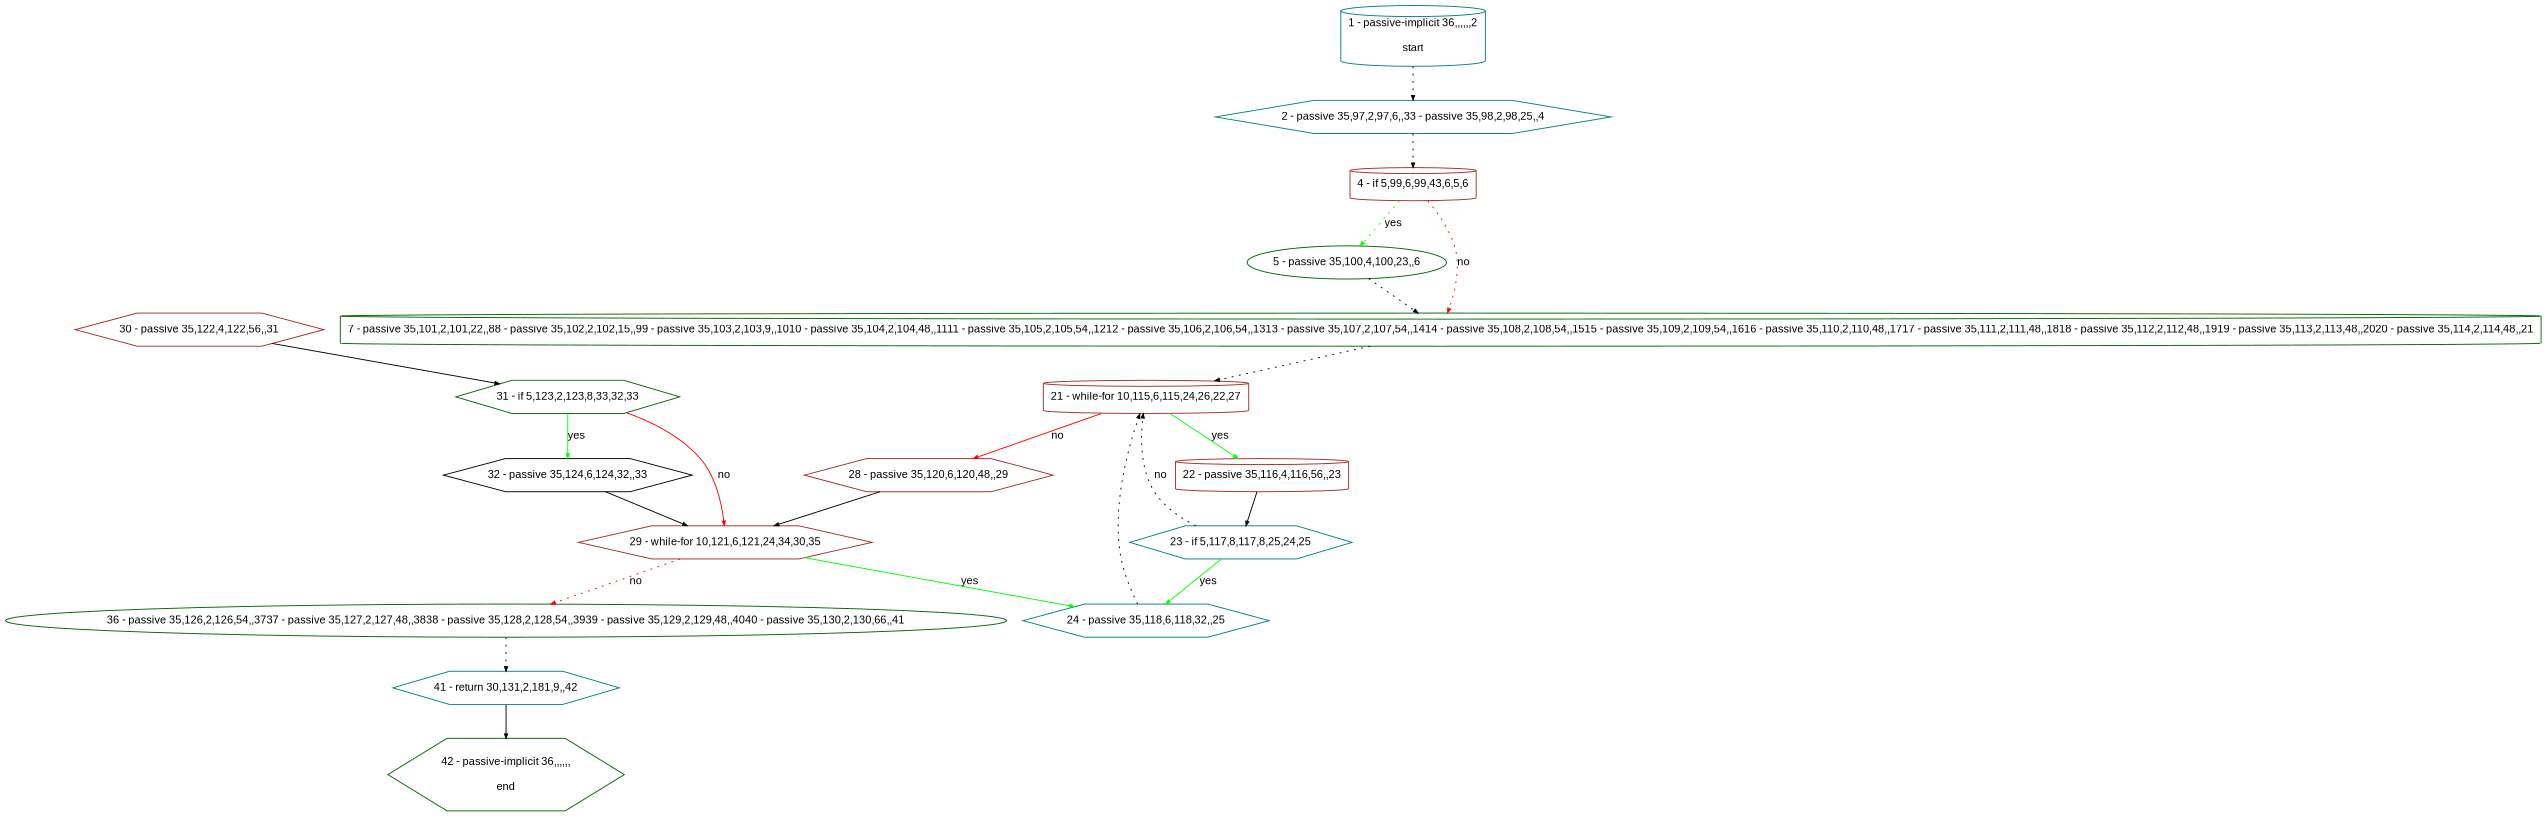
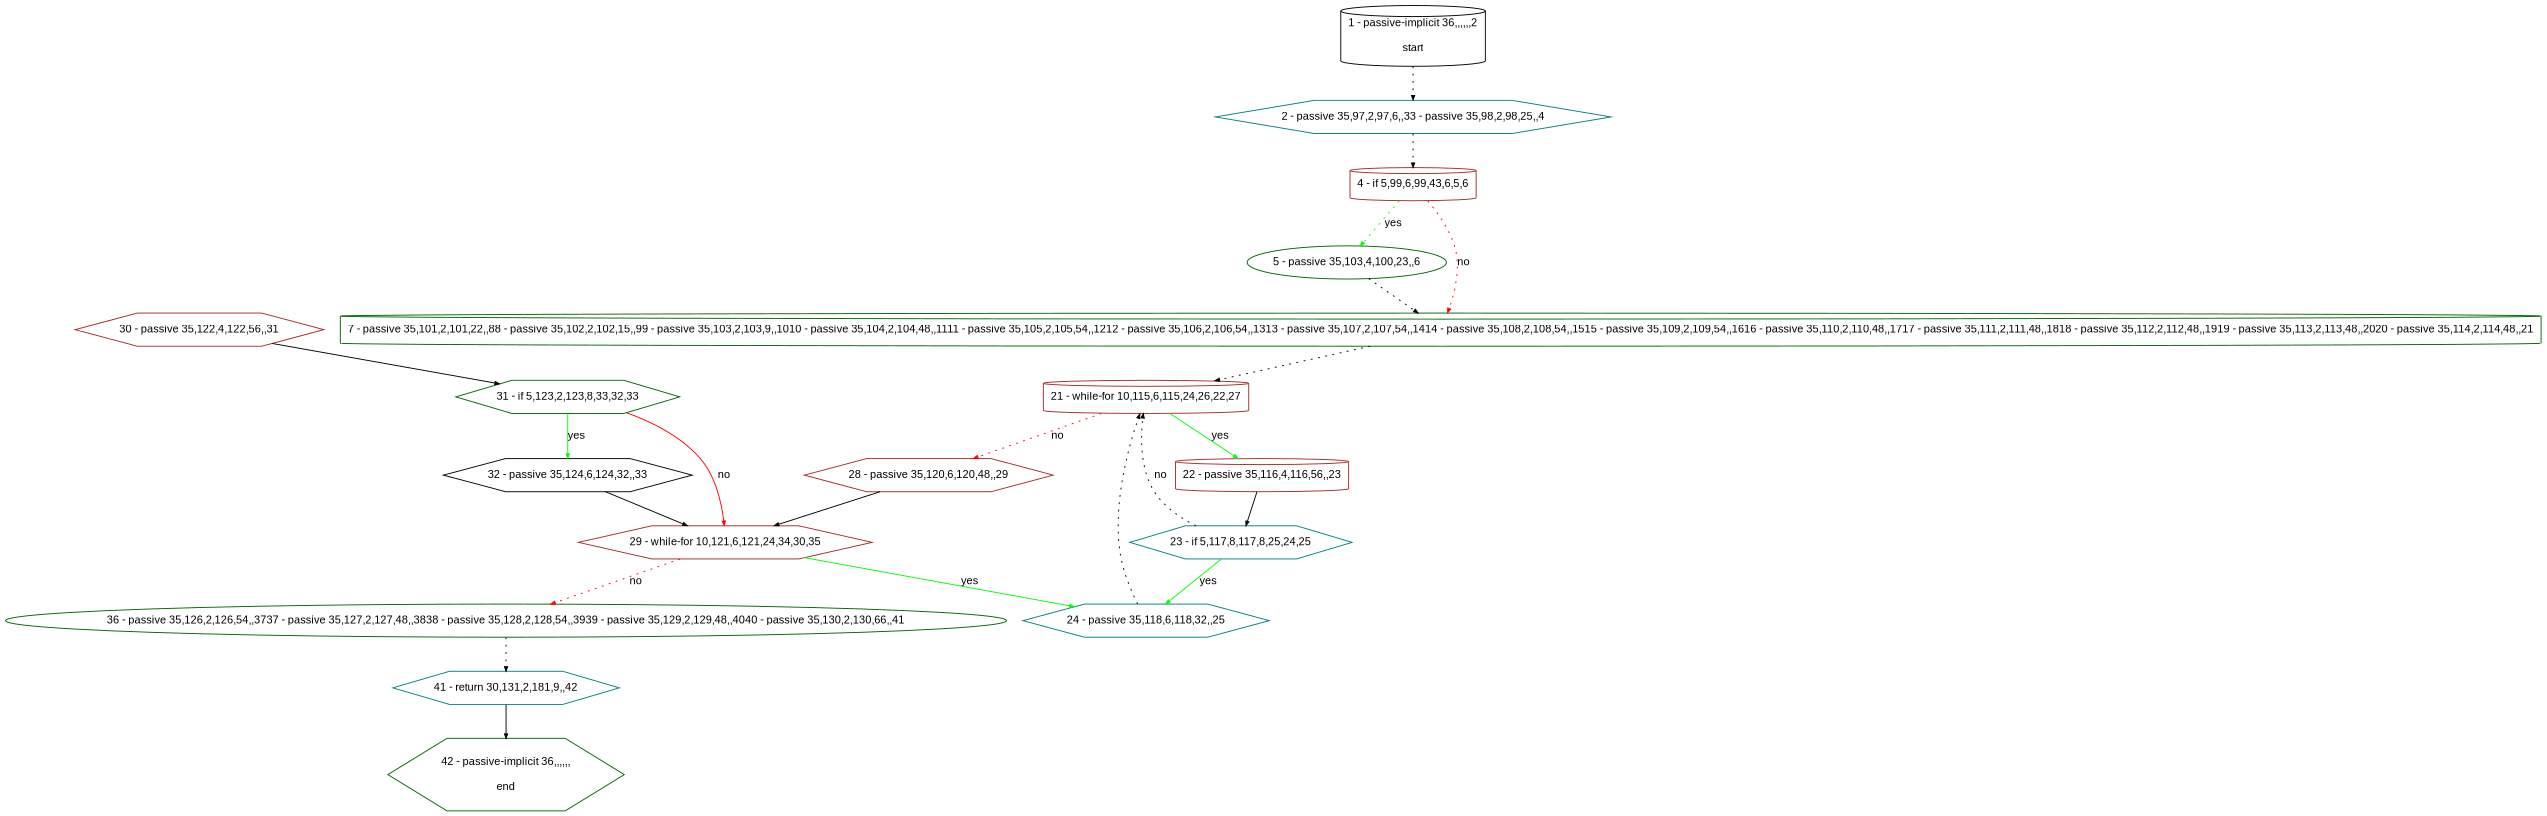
node "1 - passive-implicit 36,,,,,,2 start": color teal -> black
node "5 - passive 35,100,4,100,23,,6": label "5 - passive 35,100,4,100,23,,6" -> "5 - passive 35,103,4,100,23,,6"
edge "21 - while-for 10,115,6,115,24,26,22,27" -> "28 - passive 35,120,6,120,48,,29": style solid -> dotted
